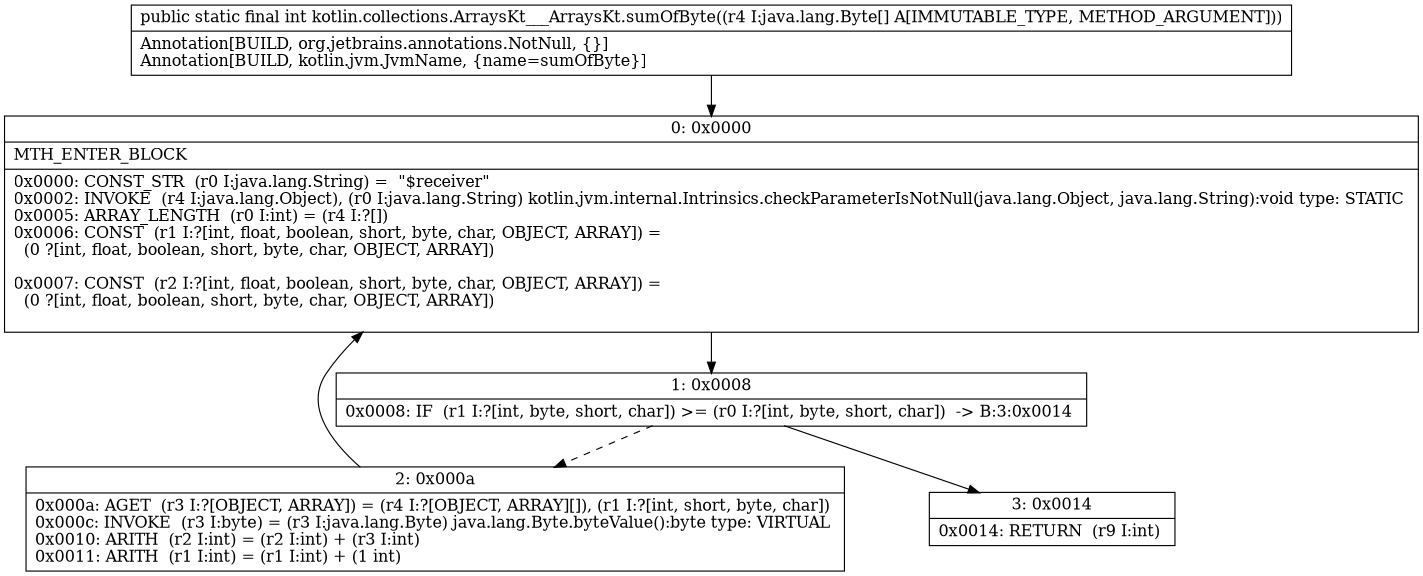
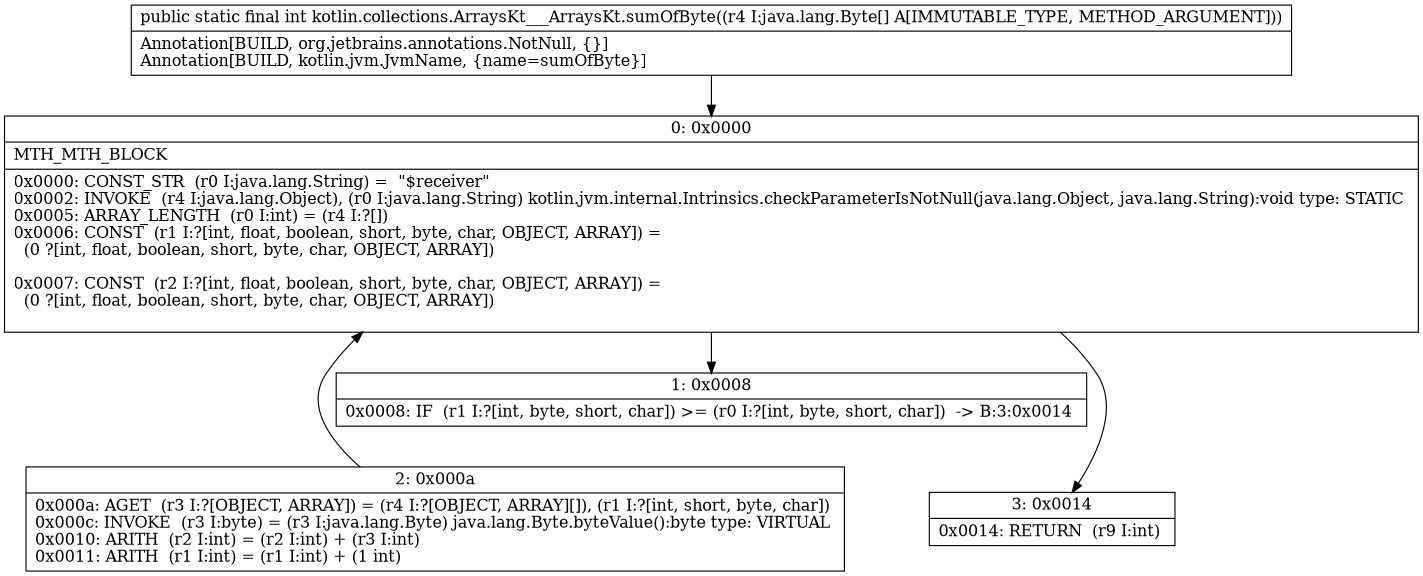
node "0: 0x0000": text "MTH_ENTER_BLOCK" -> "MTH_MTH_BLOCK"
edge "1: 0x0008" -> "2: 0x000a": removed
edge "1: 0x0008" -> "3: 0x0014": now "0: 0x0000" -> "3: 0x0014"
